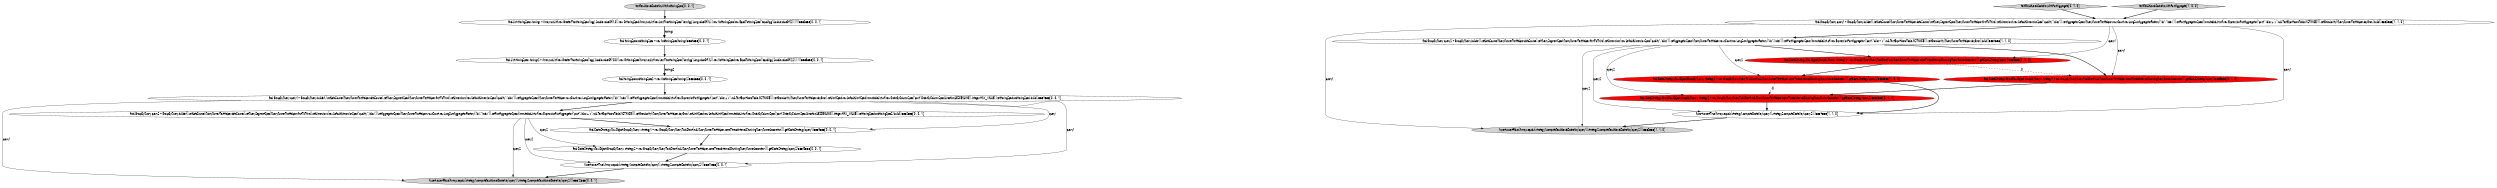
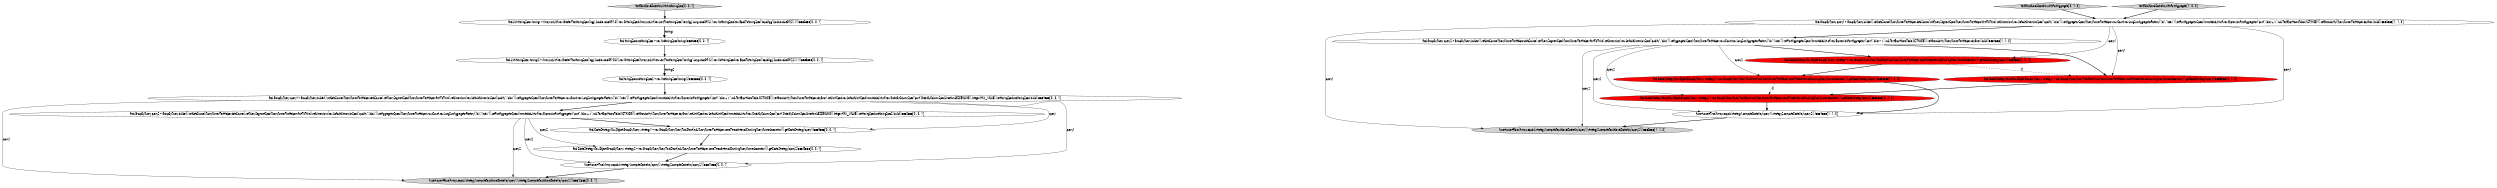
node "testResultLevelCacheKeyWithAndHavingSpec['0', '0', '1']": shape ellipse -> diamond
